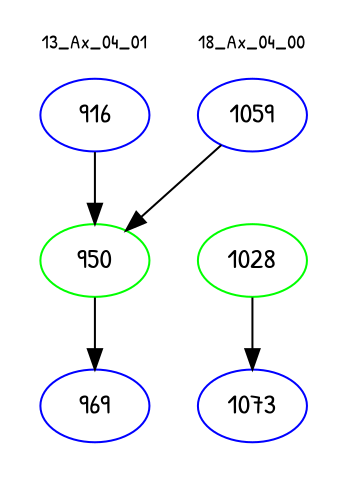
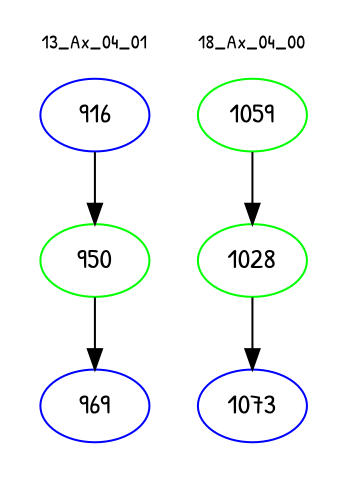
node "1059": color blue -> green
edge "1059" -> "950": now "1059" -> "1028"
